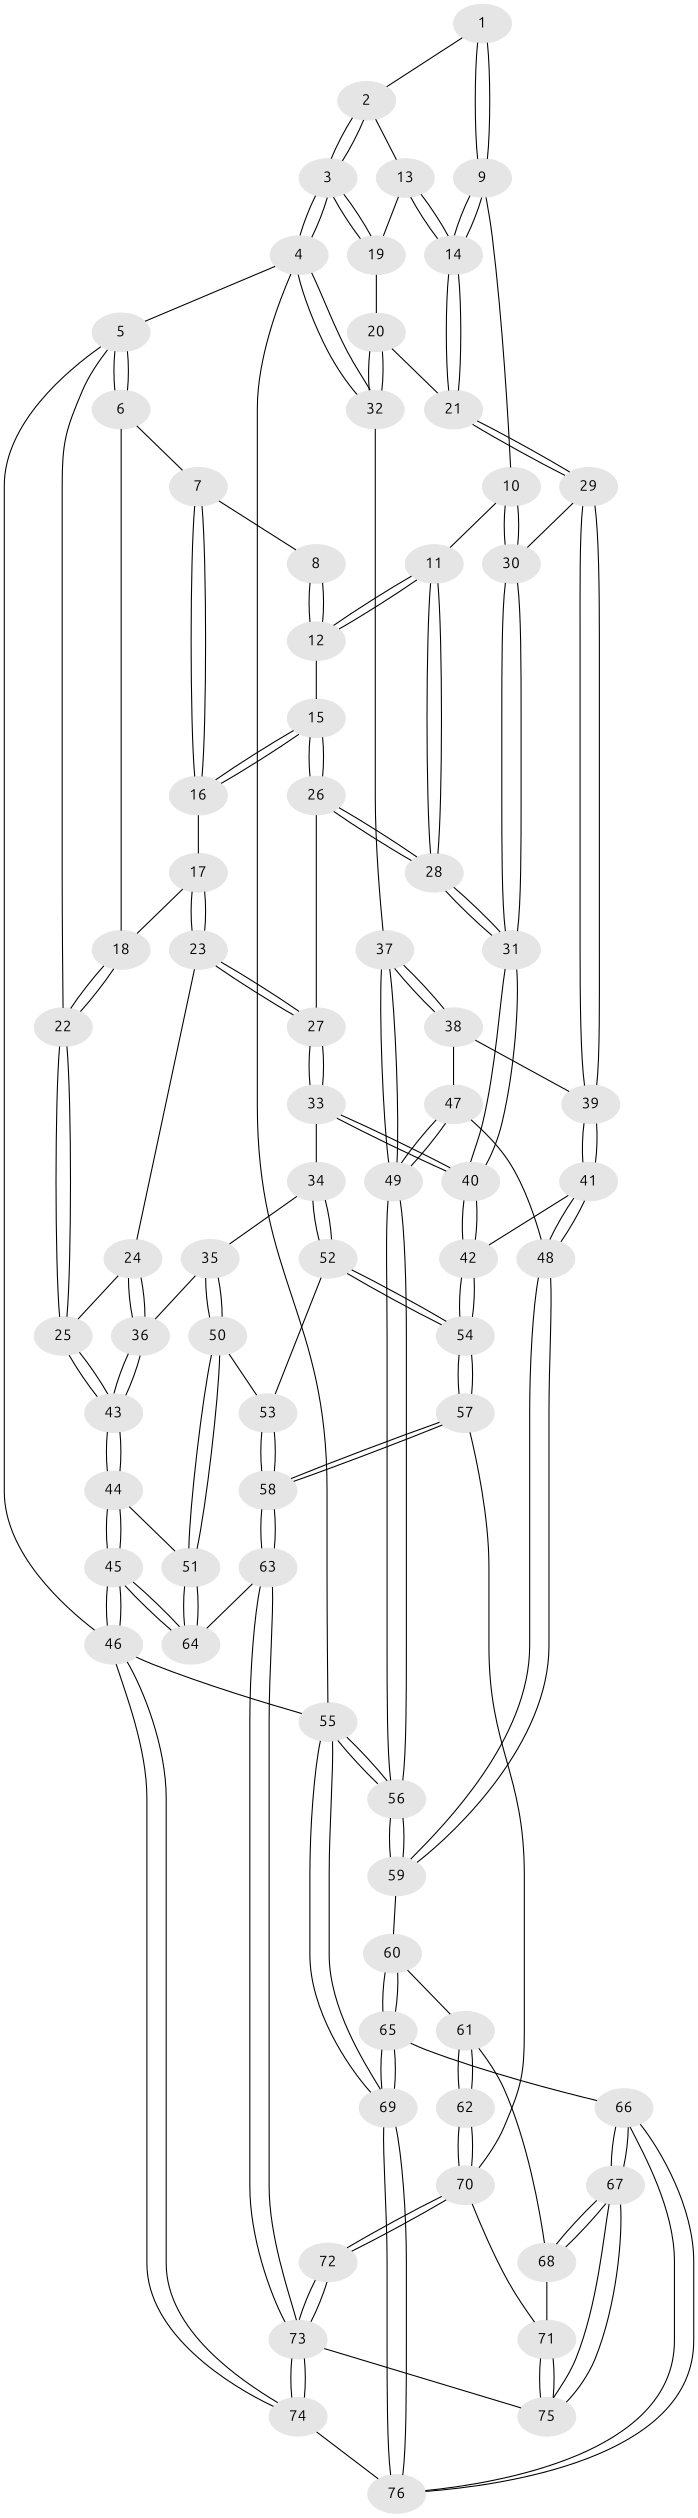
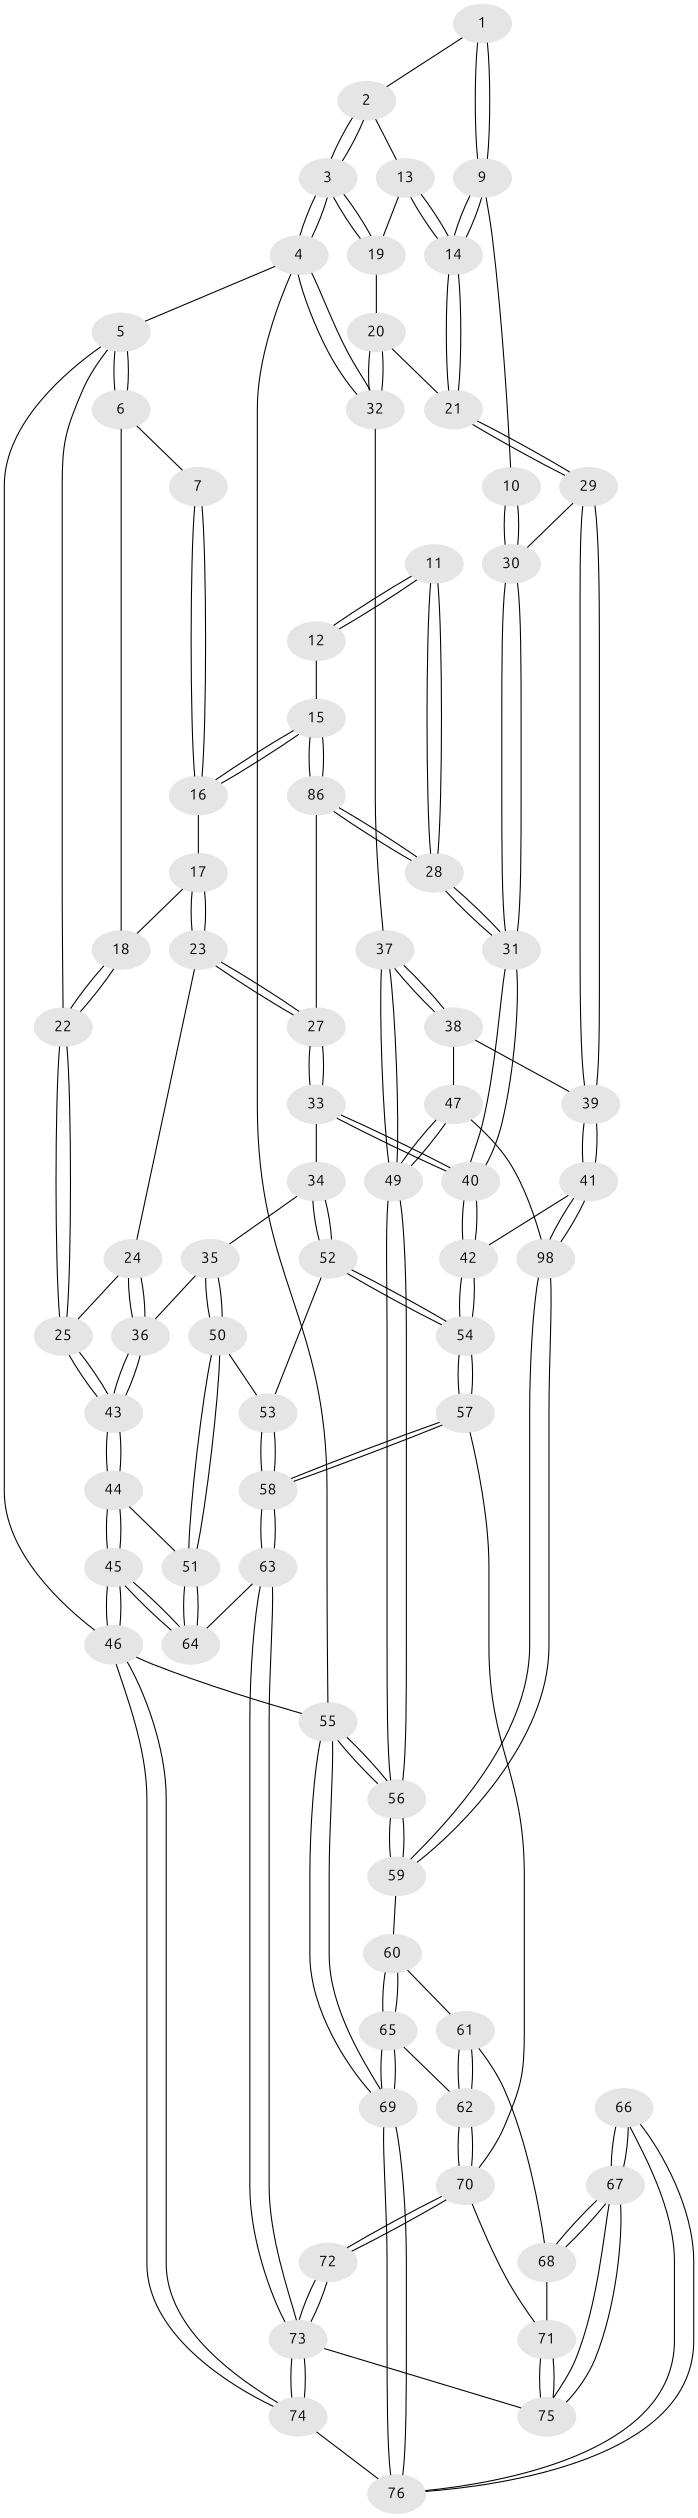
edge "10" -- "11": removed
node "8": removed
node "26": label "26" -> "86"
node "48": label "48" -> "98"
edge "65" -- "66": now "65" -- "62"
